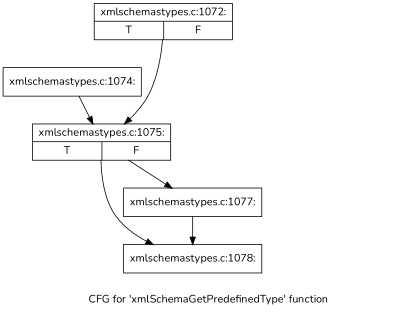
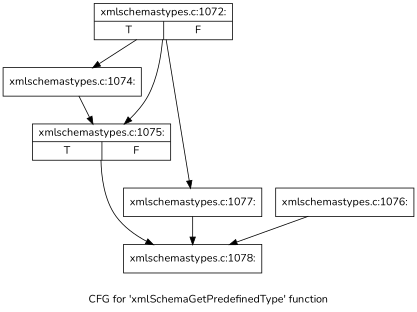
edge "xmlschemastypes.c:1072:" -> "xmlschemastypes.c:1074:": added
edge "xmlschemastypes.c:1075:" -> "xmlschemastypes.c:1077:": now "xmlschemastypes.c:1072:" -> "xmlschemastypes.c:1077:"
node "xmlschemastypes.c:1076:": added
